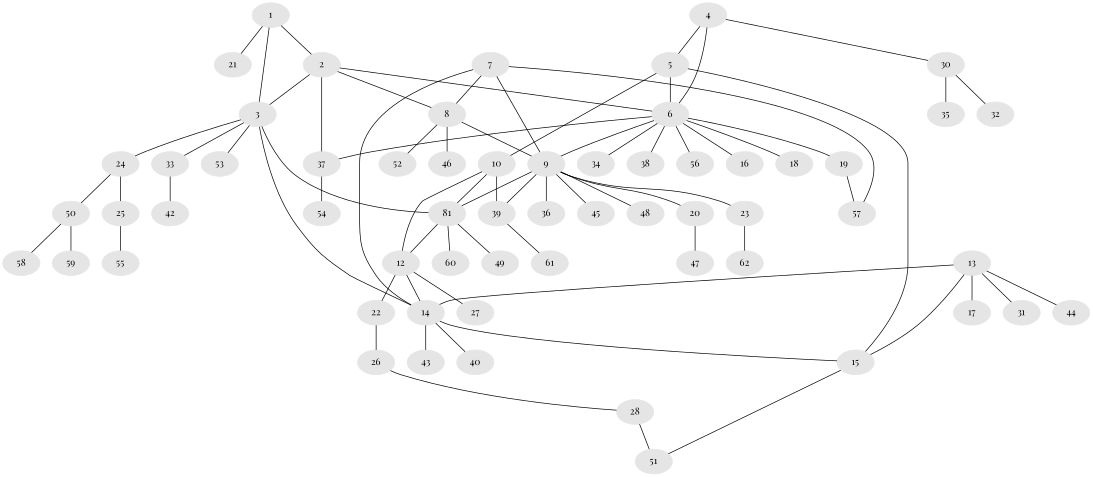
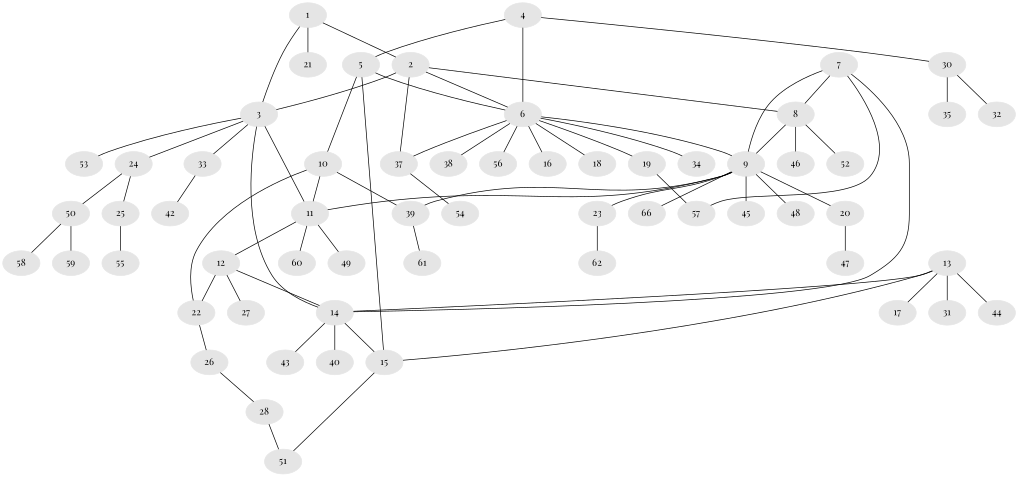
edge "10" -- "12": now "10" -- "22"
node "81": label "81" -> "11"
node "36": label "36" -> "66"
